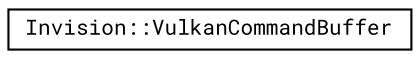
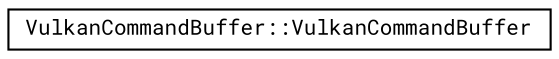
node "Invision::VulkanCommandBuffer": label "Invision::VulkanCommandBuffer" -> "VulkanCommandBuffer::VulkanCommandBuffer"
